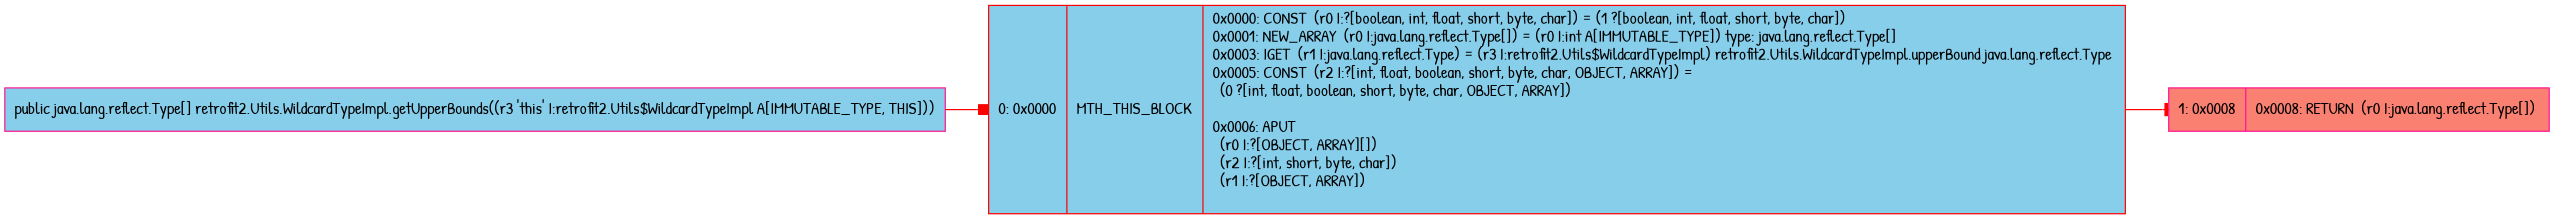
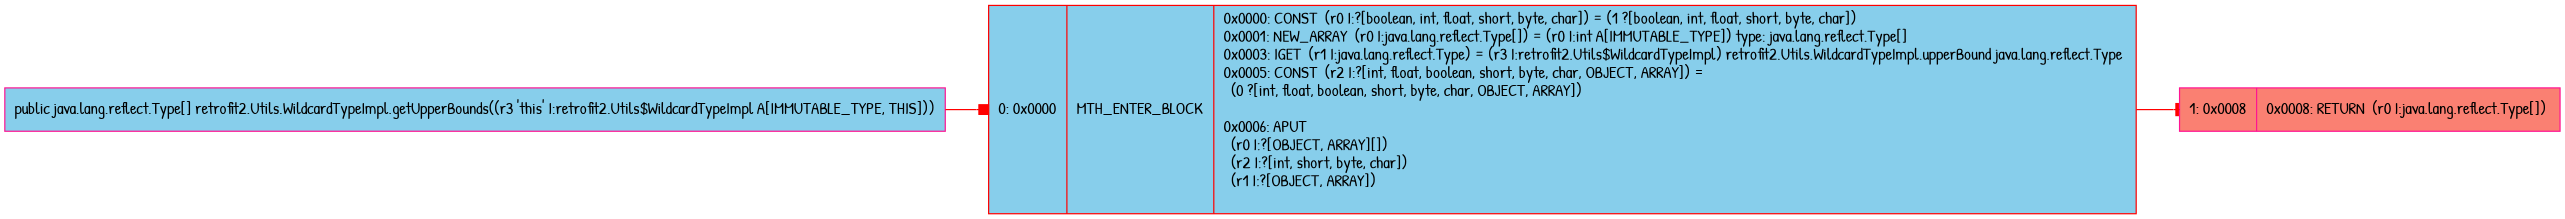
node "0: 0x0000": text "MTH_THIS_BLOCK" -> "MTH_ENTER_BLOCK"
